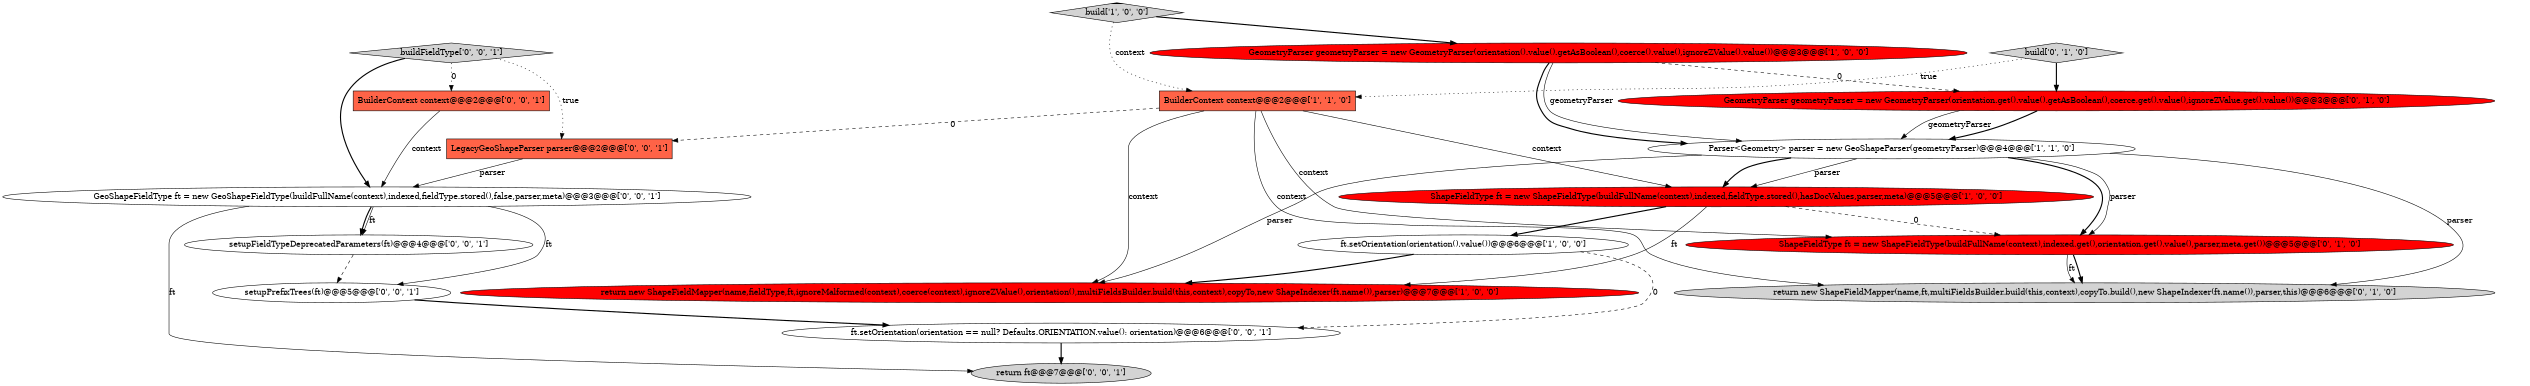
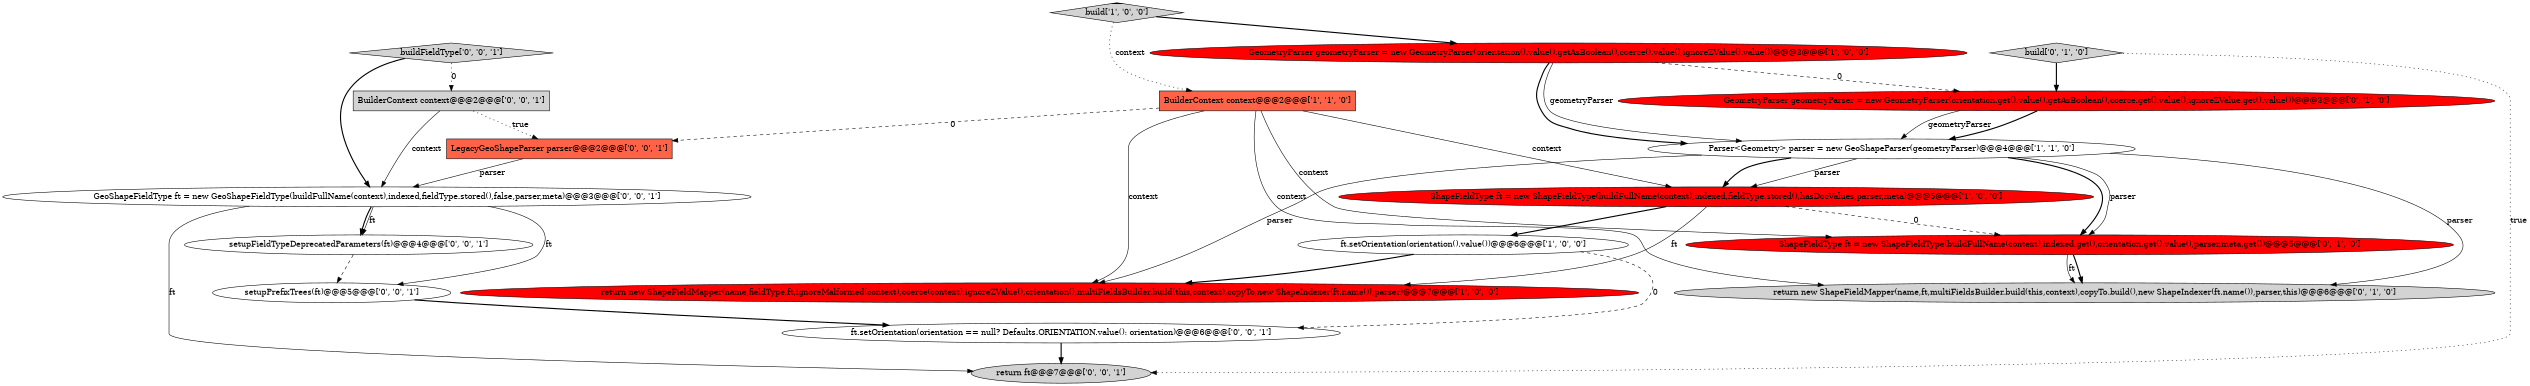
edge "buildFieldType['0', '0', '1']" -> "LegacyGeoShapeParser parser@@@2@@@['0', '0', '1']": now "BuilderContext context@@@2@@@['0', '0', '1']" -> "LegacyGeoShapeParser parser@@@2@@@['0', '0', '1']"
edge "build['0', '1', '0']" -> "BuilderContext context@@@2@@@['1', '1', '0']": now "build['0', '1', '0']" -> "return ft@@@7@@@['0', '0', '1']"
node "BuilderContext context@@@2@@@['0', '0', '1']": fillcolor tomato -> lightgray
